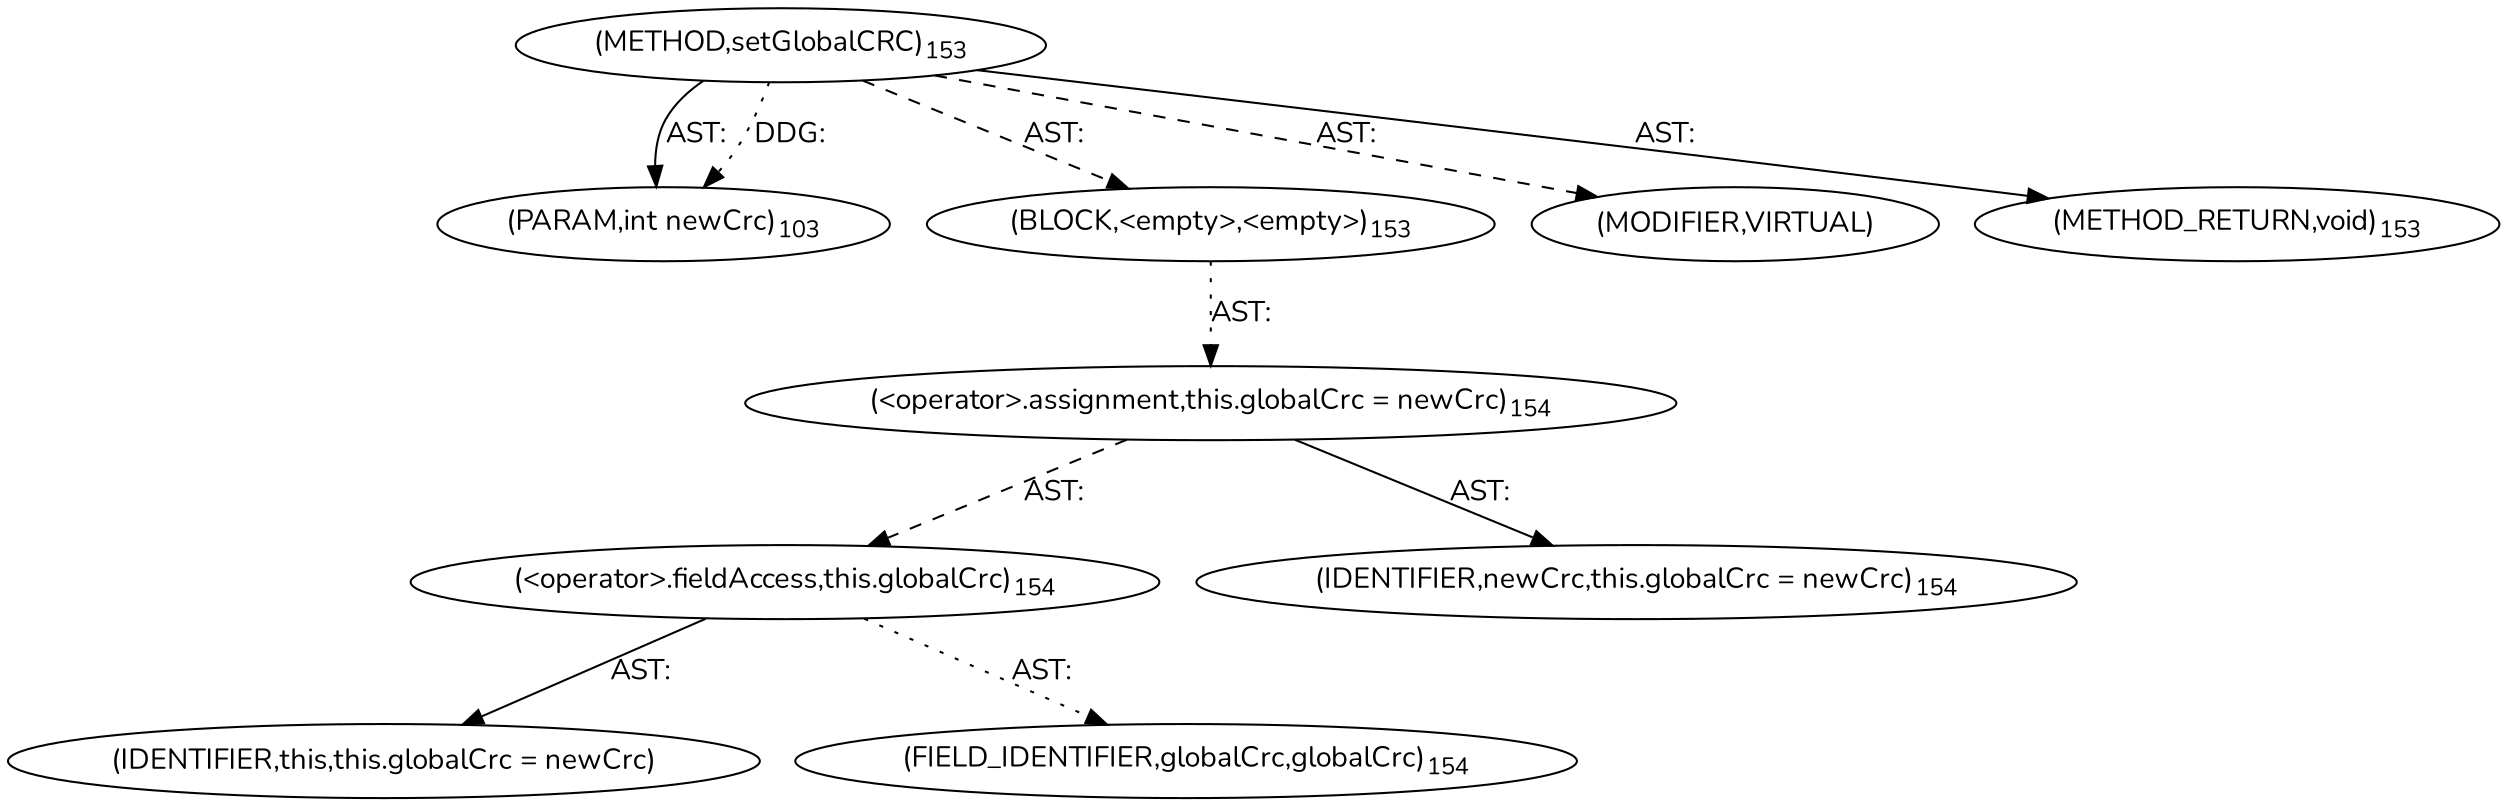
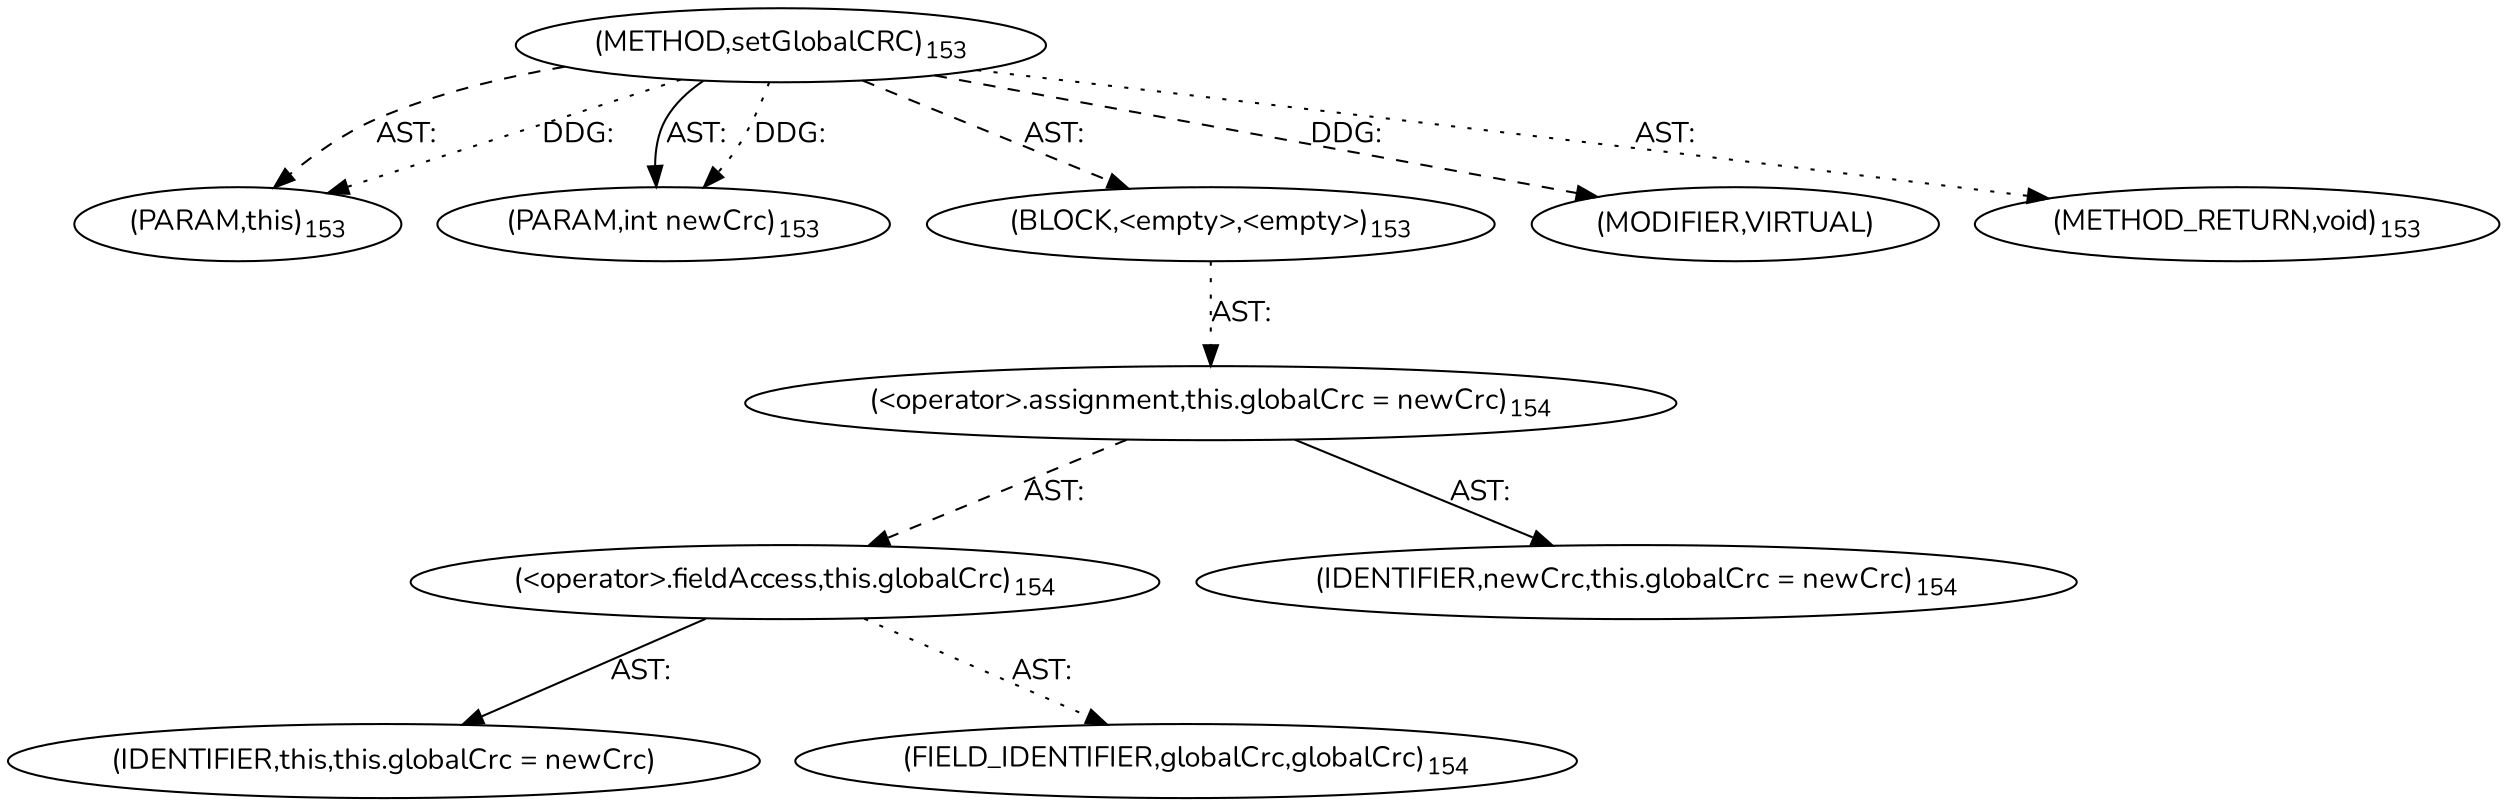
edge "(METHOD,setGlobalCRC)" -> "(METHOD_RETURN,void)": style solid -> dotted
edge "(METHOD,setGlobalCRC)" -> "(MODIFIER,VIRTUAL)": label "AST: " -> "DDG: "
node "(PARAM,int newCrc)": text "103" -> "153"
node "(PARAM,this)": added
